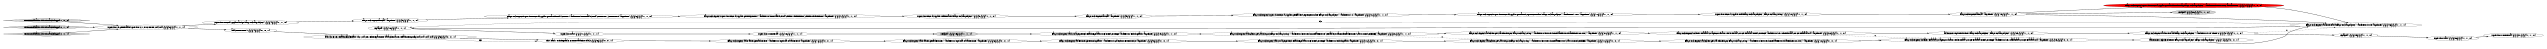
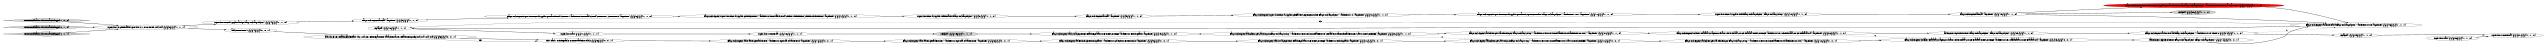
edge "replayAll()@@@25@@@['1', '1', '0']" -> "supervisor.start()@@@26@@@['1', '1', '0']": now "replayAll()@@@25@@@['1', '1', '0']" -> "supervisor.runInternal()@@@27@@@['1', '1', '0']"
